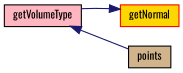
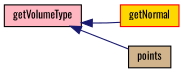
edge "getVolumeType" -> "getNormal": reversed
